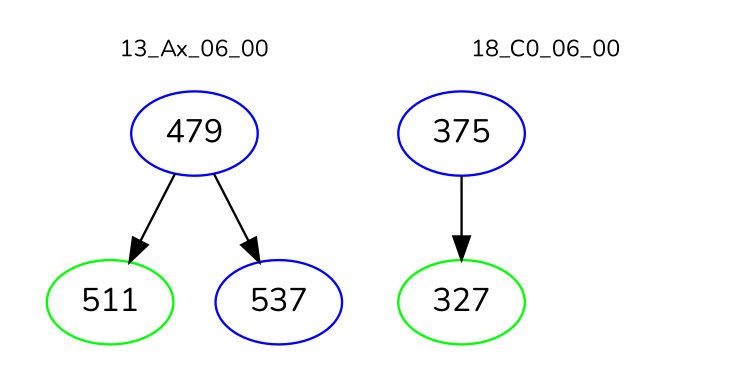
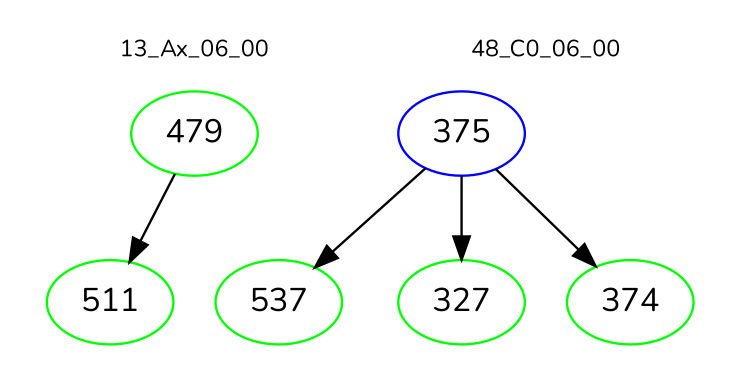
cluster "18_C0_06_00": label "18_C0_06_00" -> "48_C0_06_00"
node "479": color blue -> green
edge "479" -> "537": now "375" -> "537"
node "537": color blue -> green
node "374": added
